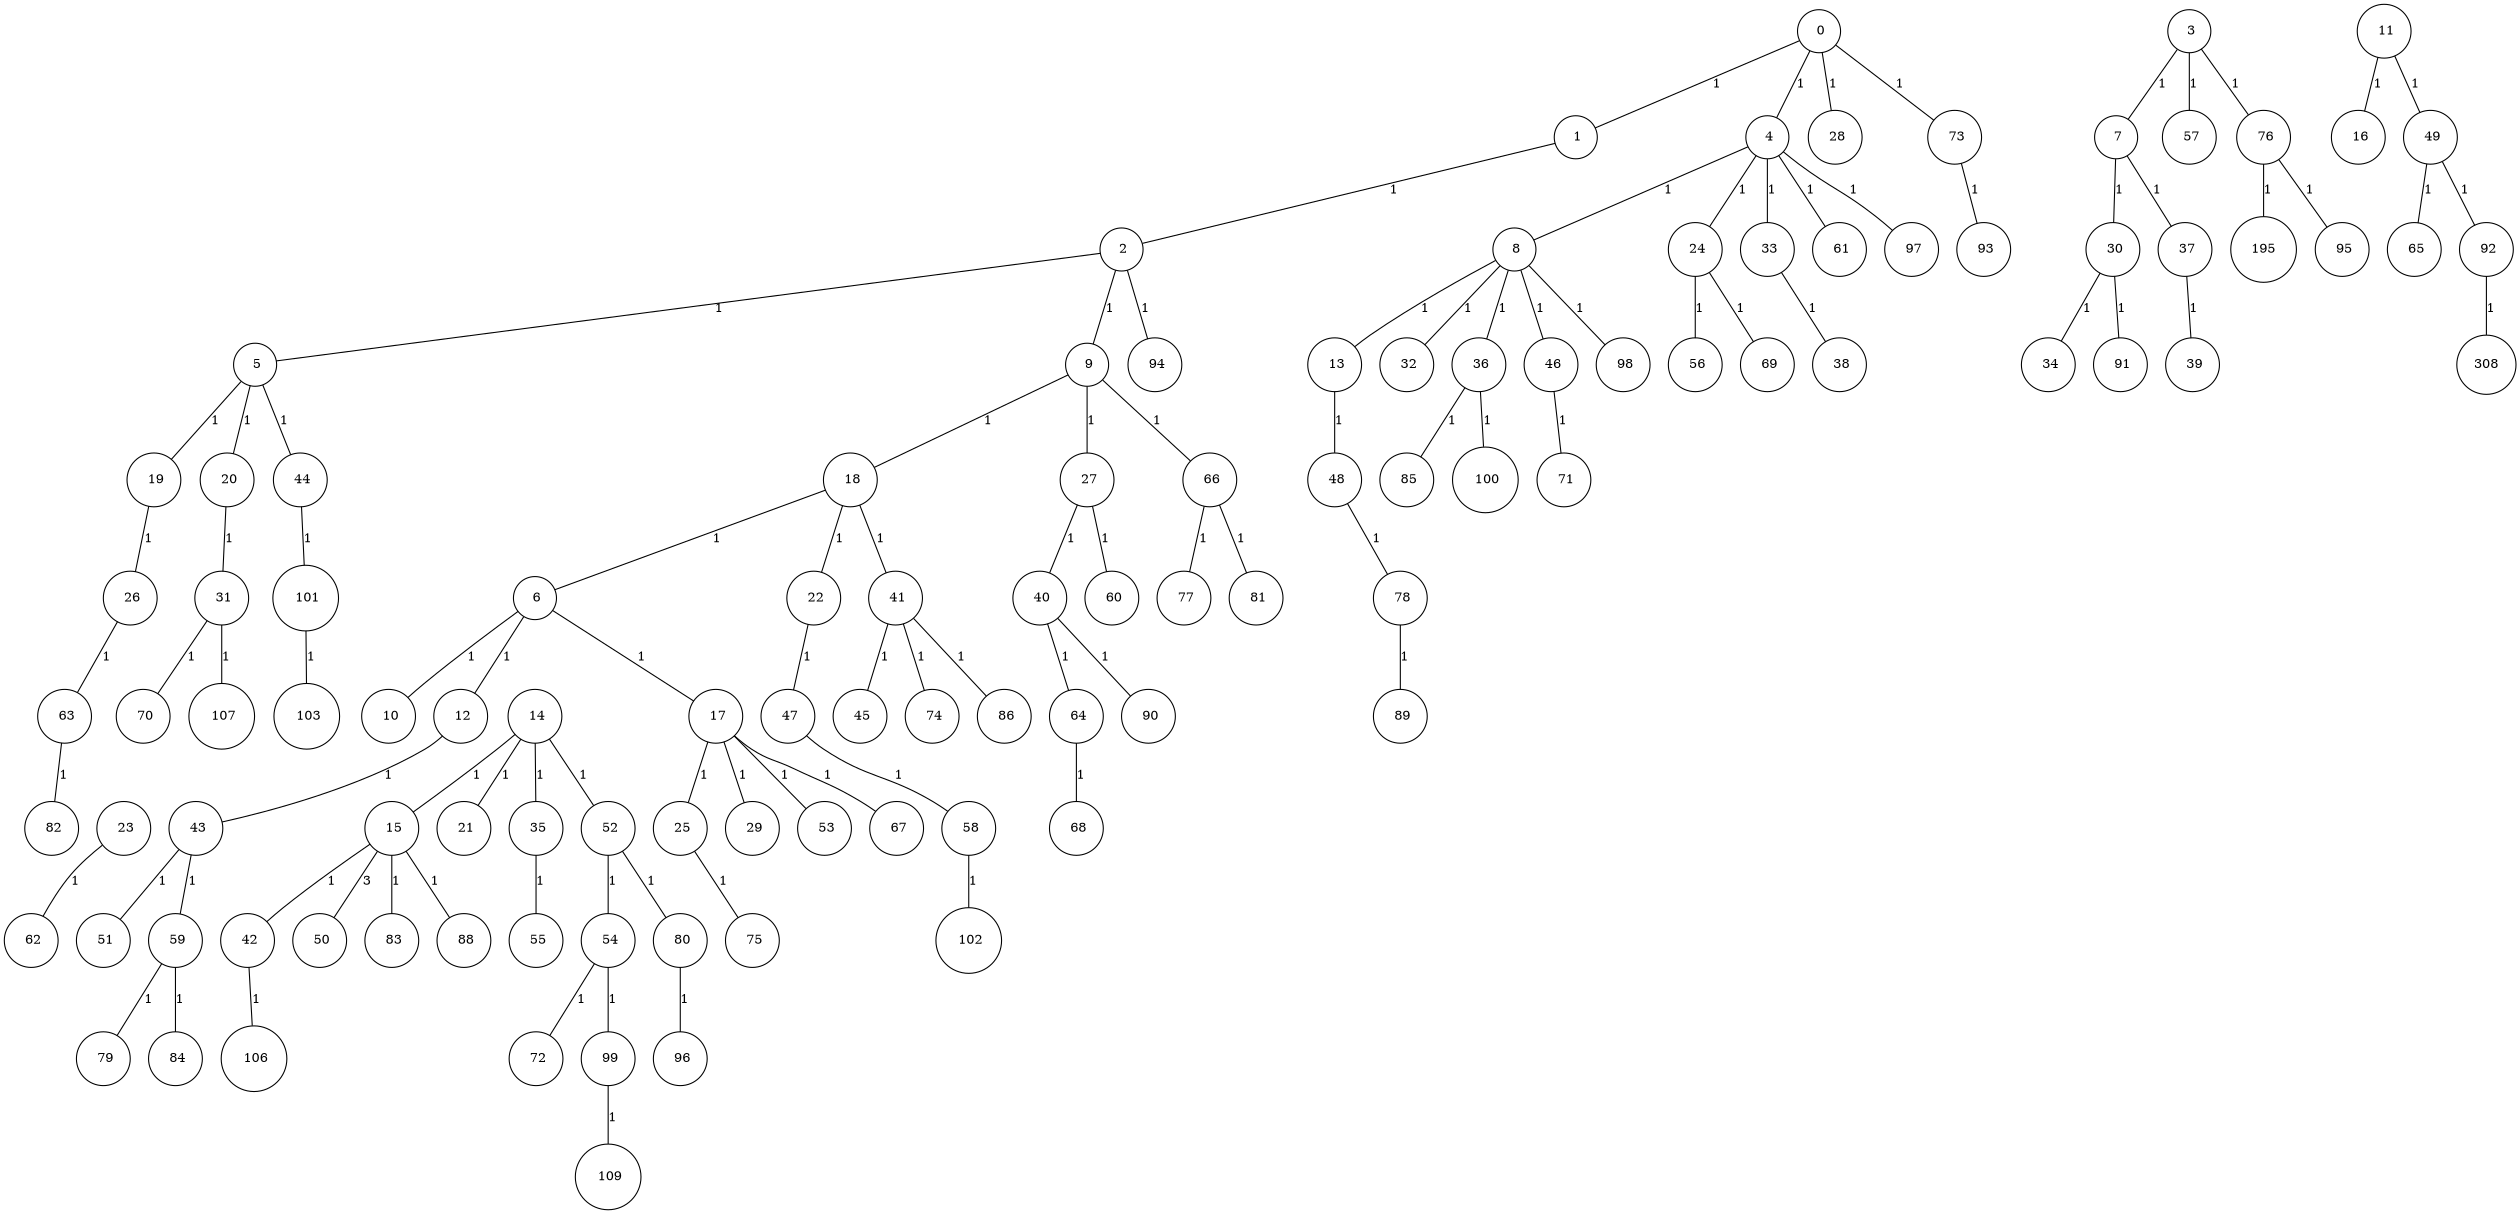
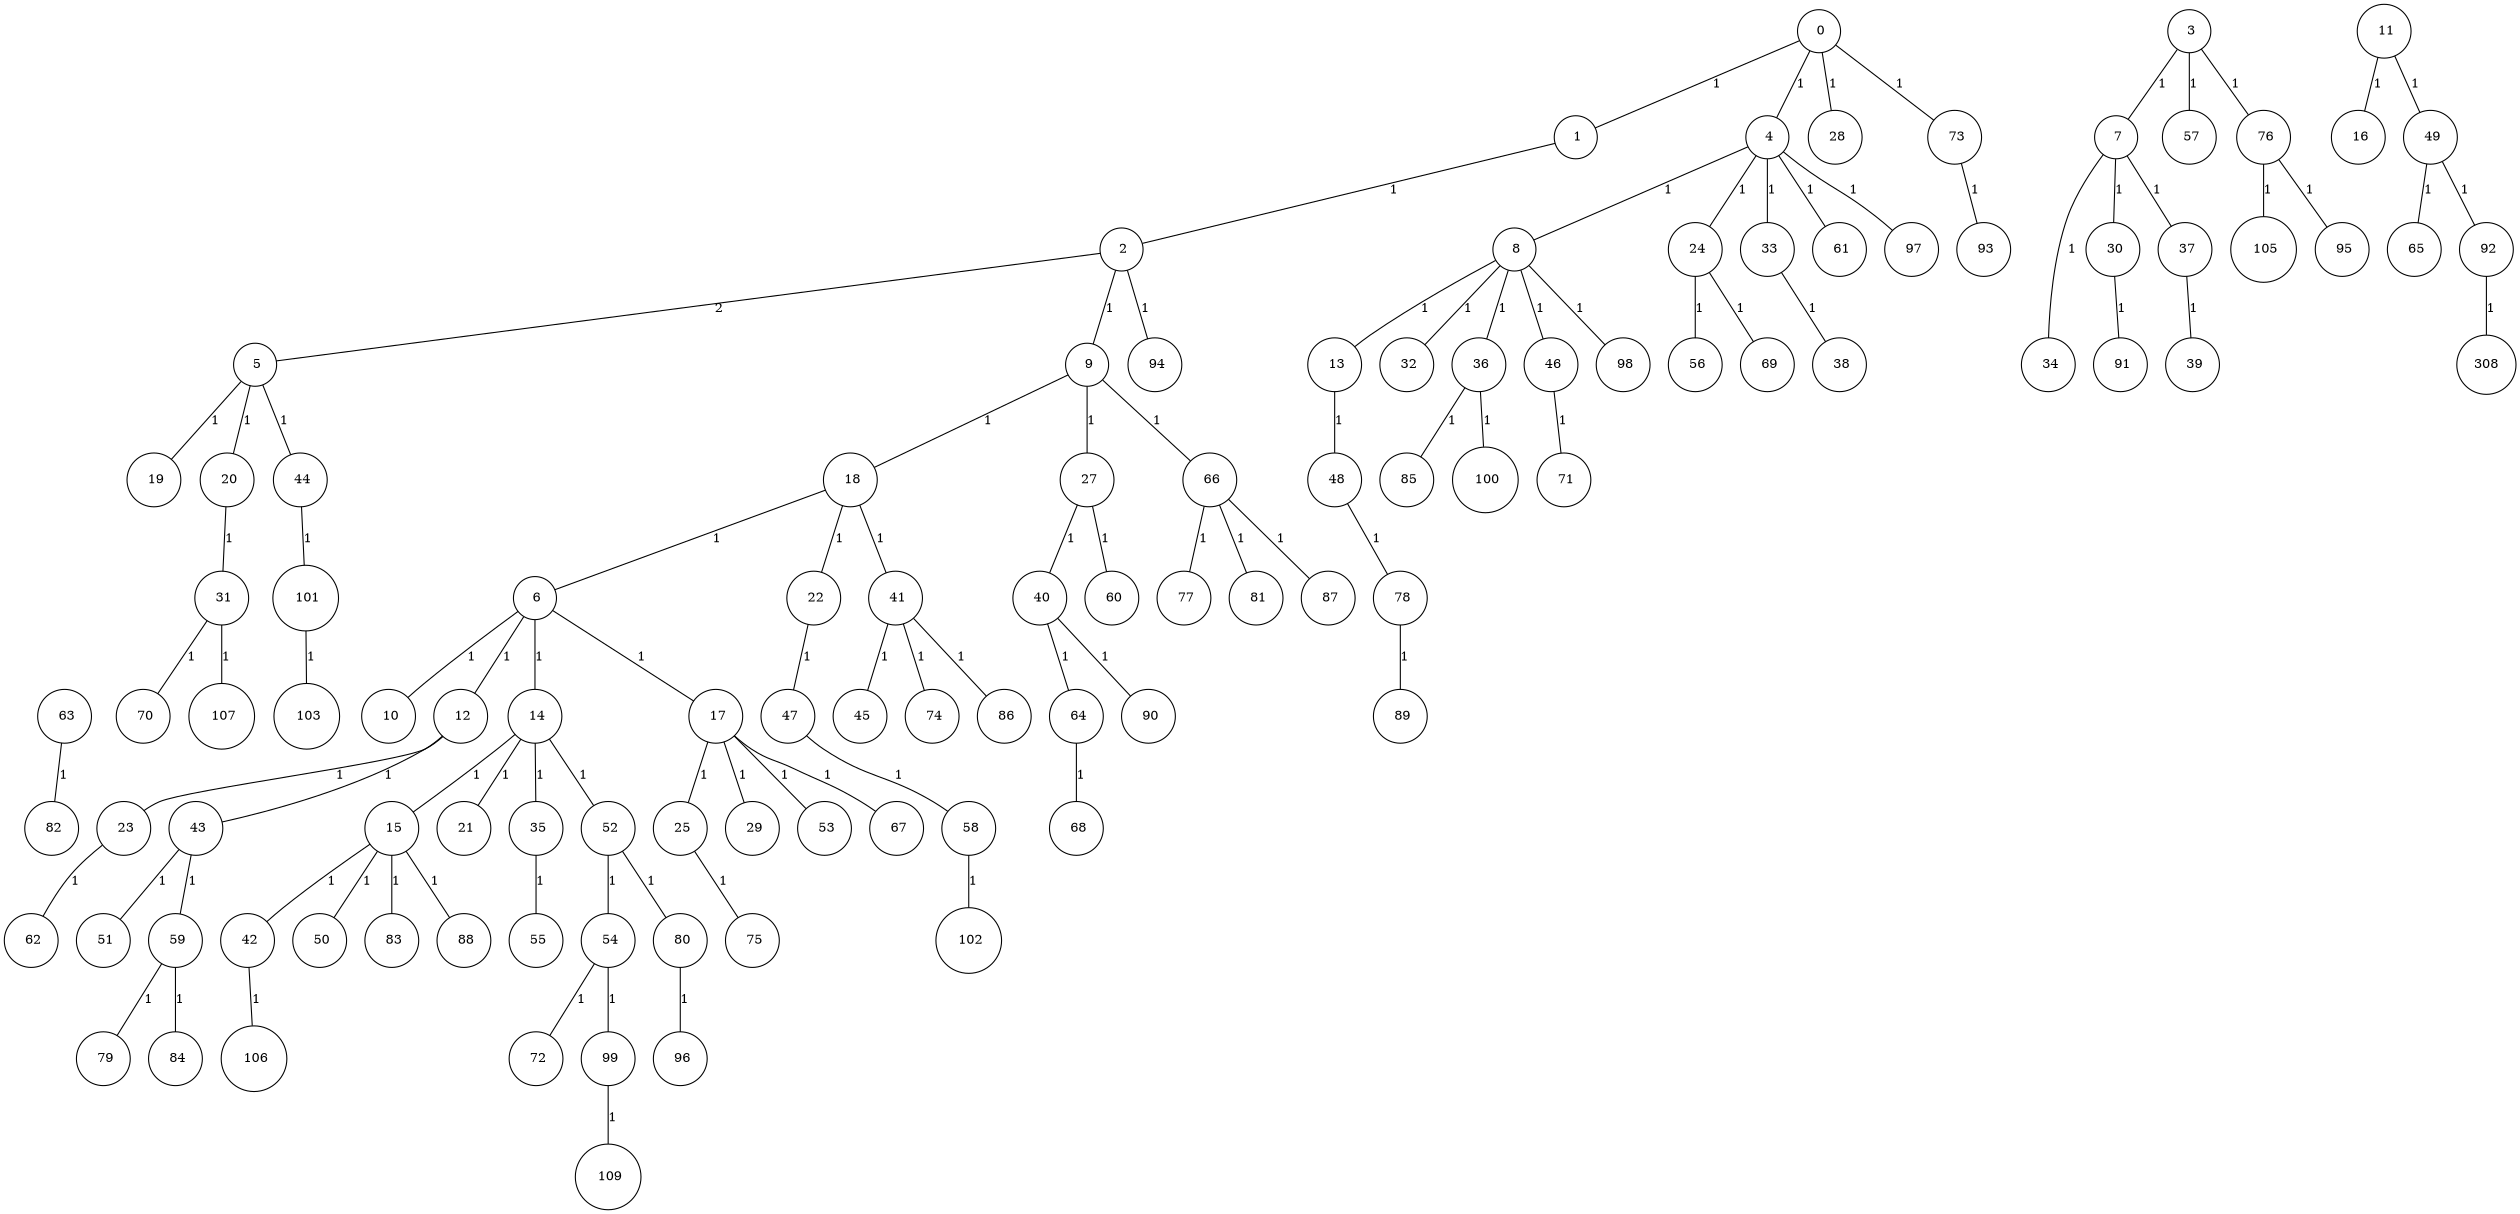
node "195": label "195" -> "105"
edge "30" -- "34": now "7" -- "34"
edge "2" -- "5": label "1" -> "2"
node "26": removed
node "87": added
edge "6" -- "14": added, label "1"
edge "12" -- "23": added, label "1"
edge "15" -- "50": label "3" -> "1"
